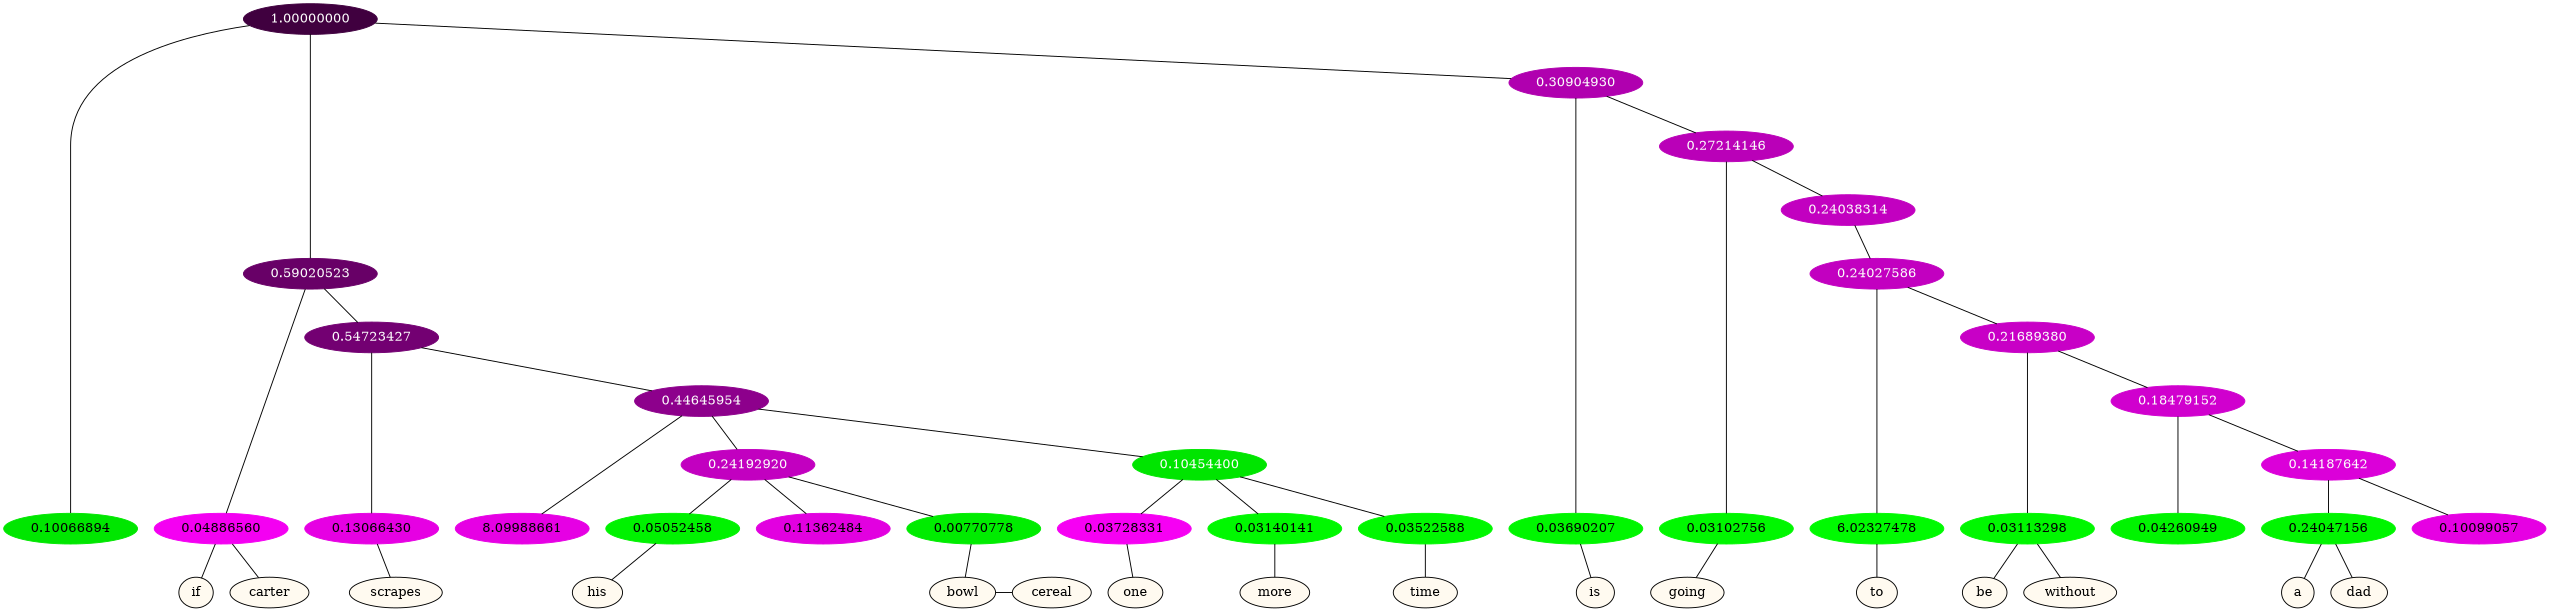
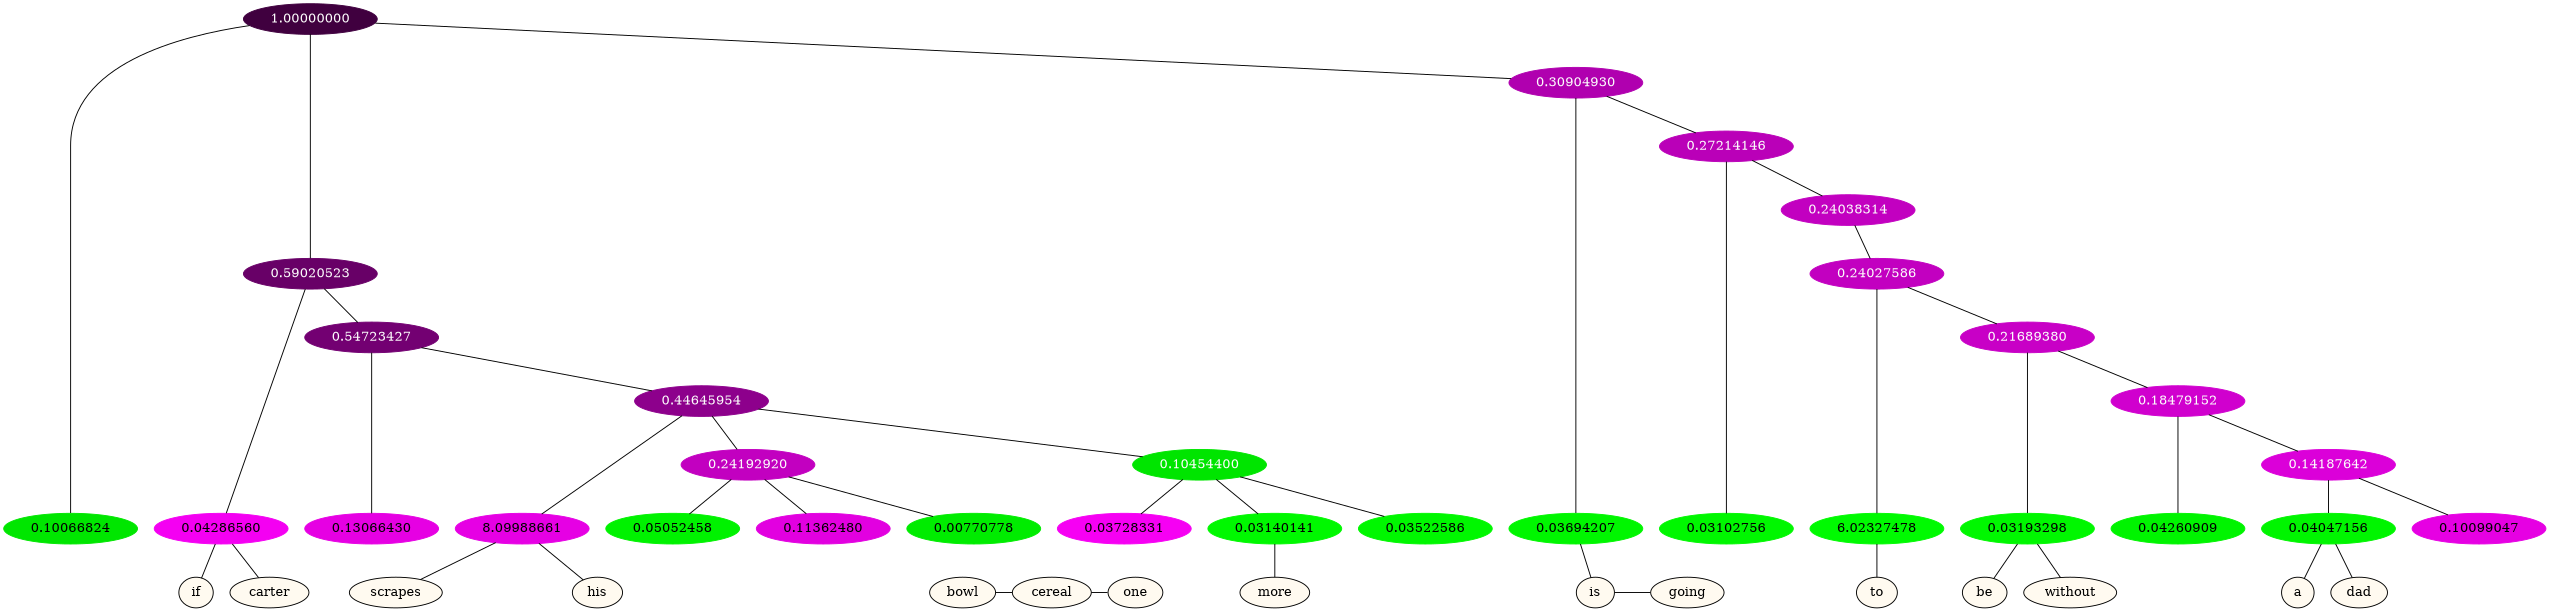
node "0.10066894": label "0.10066894" -> "0.10066824"
node "0.04886560": label "0.04886560" -> "0.04286560"
node "0.11362484": label "0.11362484" -> "0.11362480"
node "0.03522588": label "0.03522588" -> "0.03522586"
node "0.03690207": label "0.03690207" -> "0.03694207"
node "0.03113298": label "0.03113298" -> "0.03193298"
node "0.04260949": label "0.04260949" -> "0.04260909"
node "0.24047156": label "0.24047156" -> "0.04047156"
node "0.10099057": label "0.10099057" -> "0.10099047"
edge "0.13066430" -- "scrapes": now "8.09988661" -- "scrapes"
edge "0.00770778" -- "bowl": removed
edge "0.03728331" -- "one": now "cereal" -- "one"
edge "0.03102756" -- "going": now "is" -- "going"
edge "0.05052458" -- "his": now "8.09988661" -- "his"
node "time": removed
